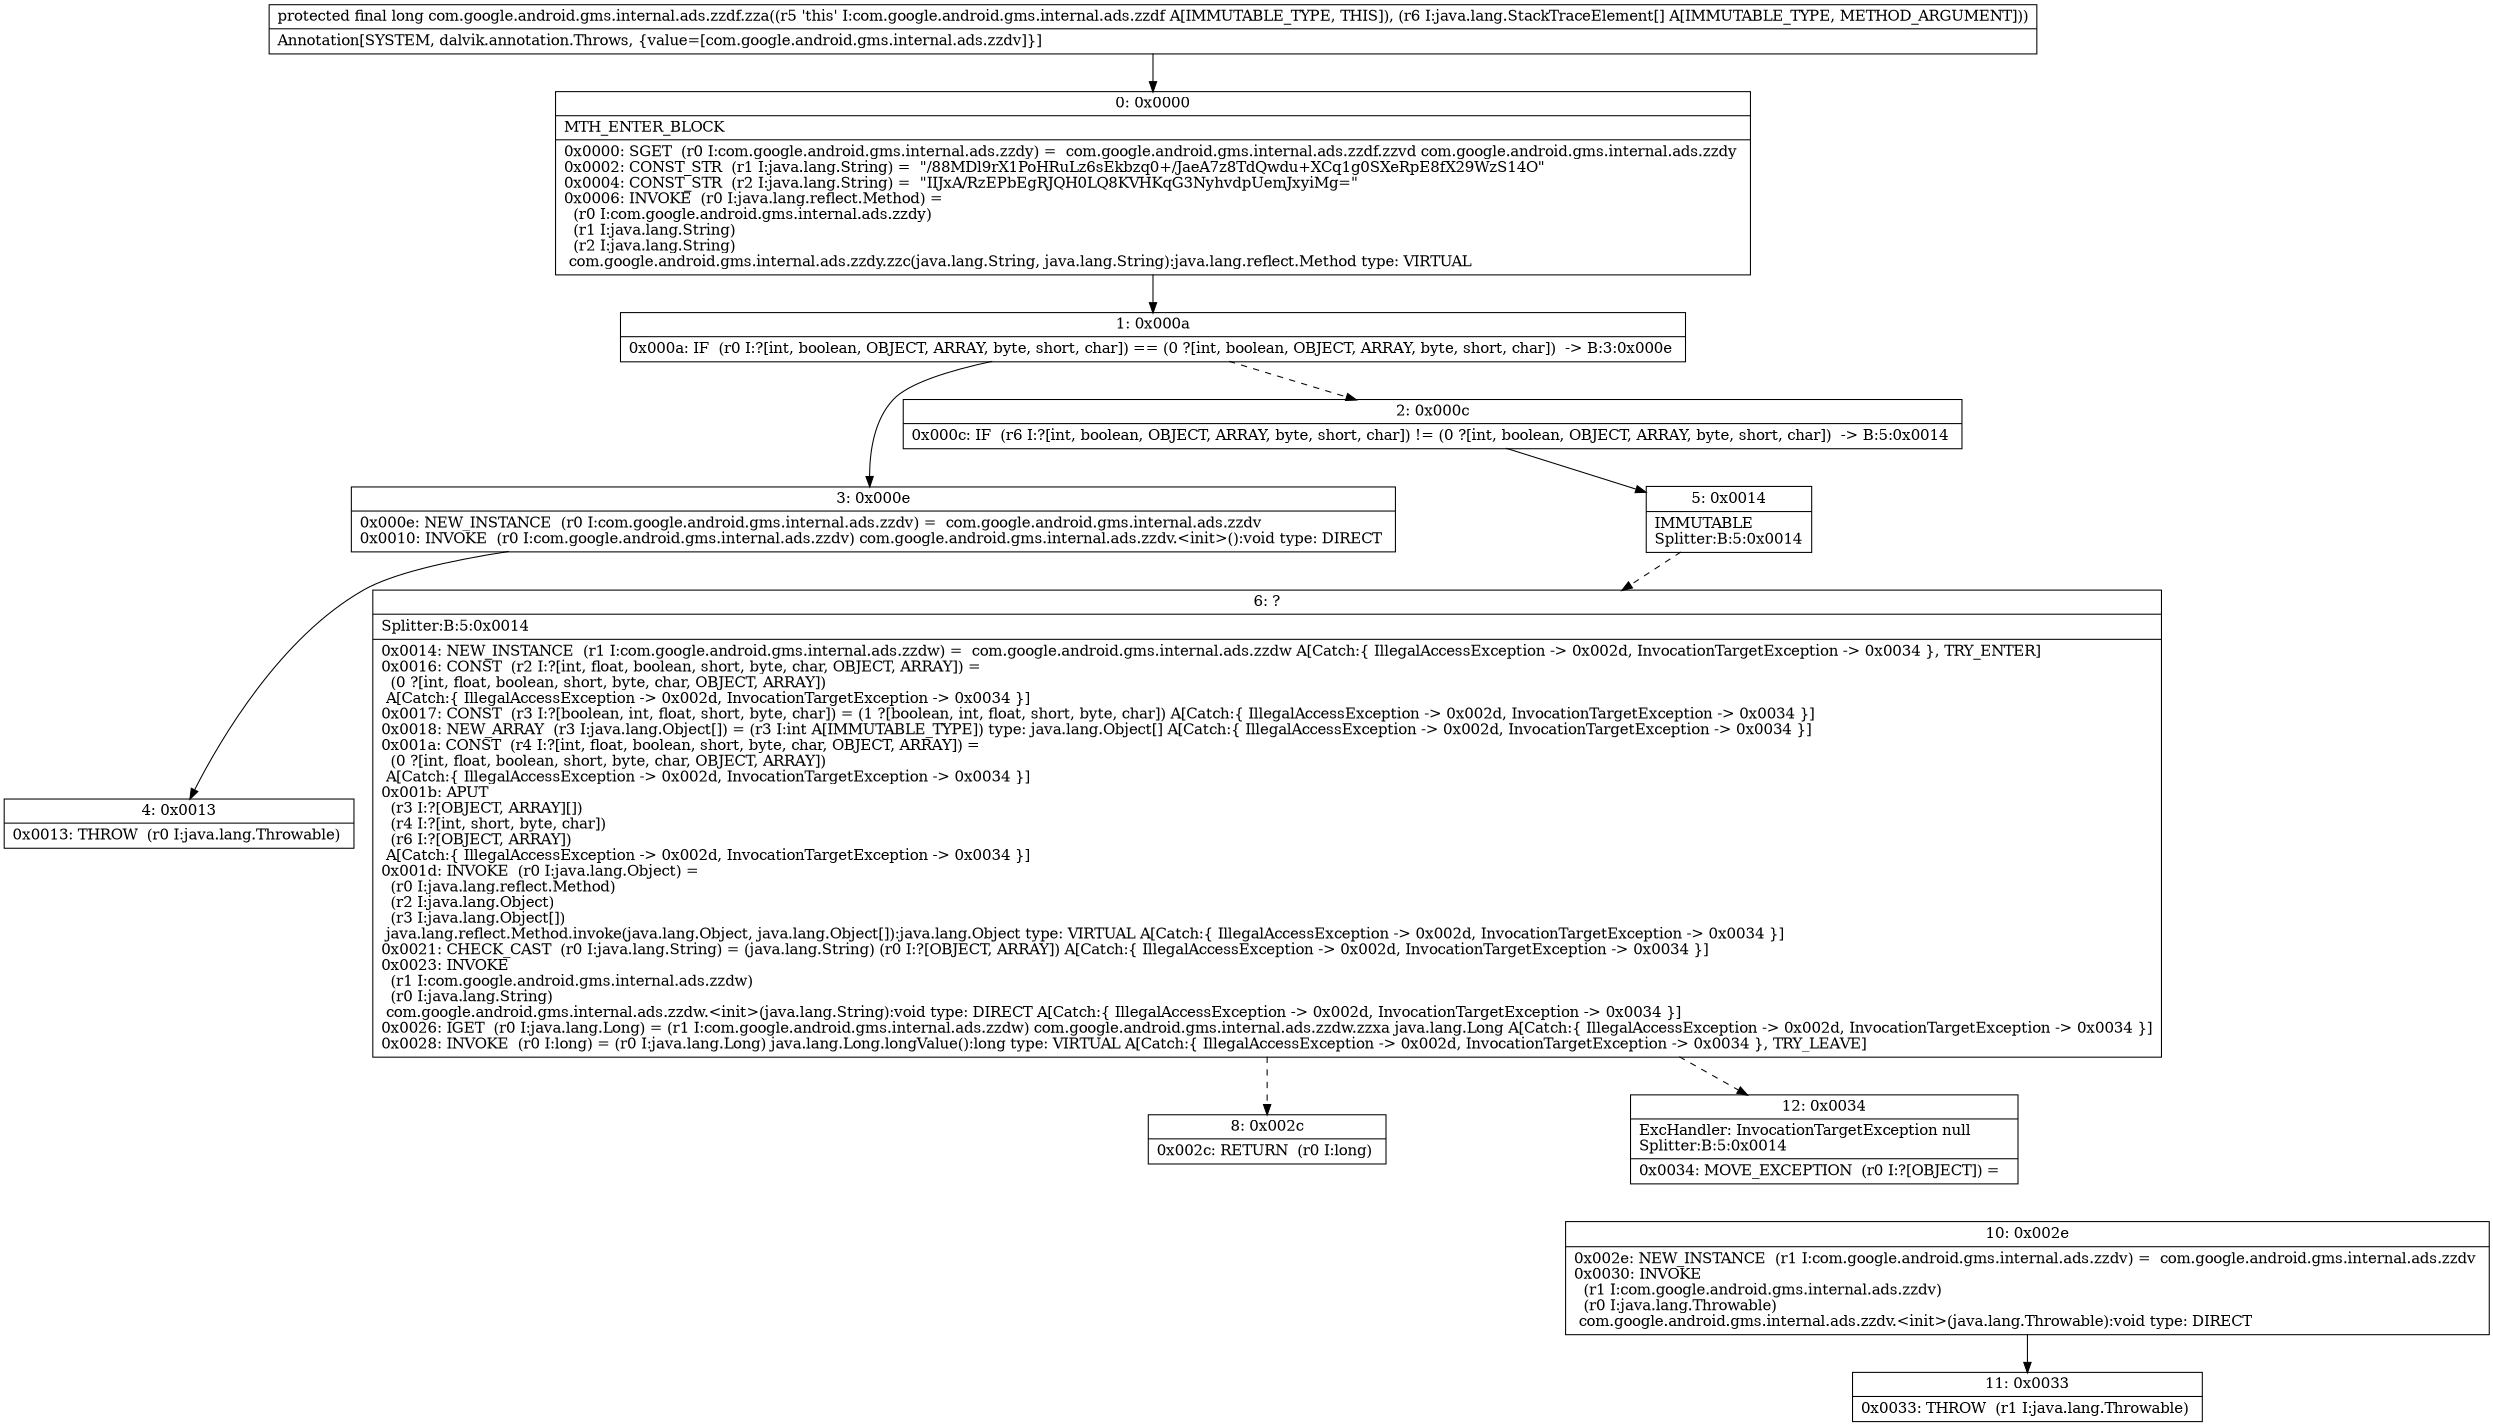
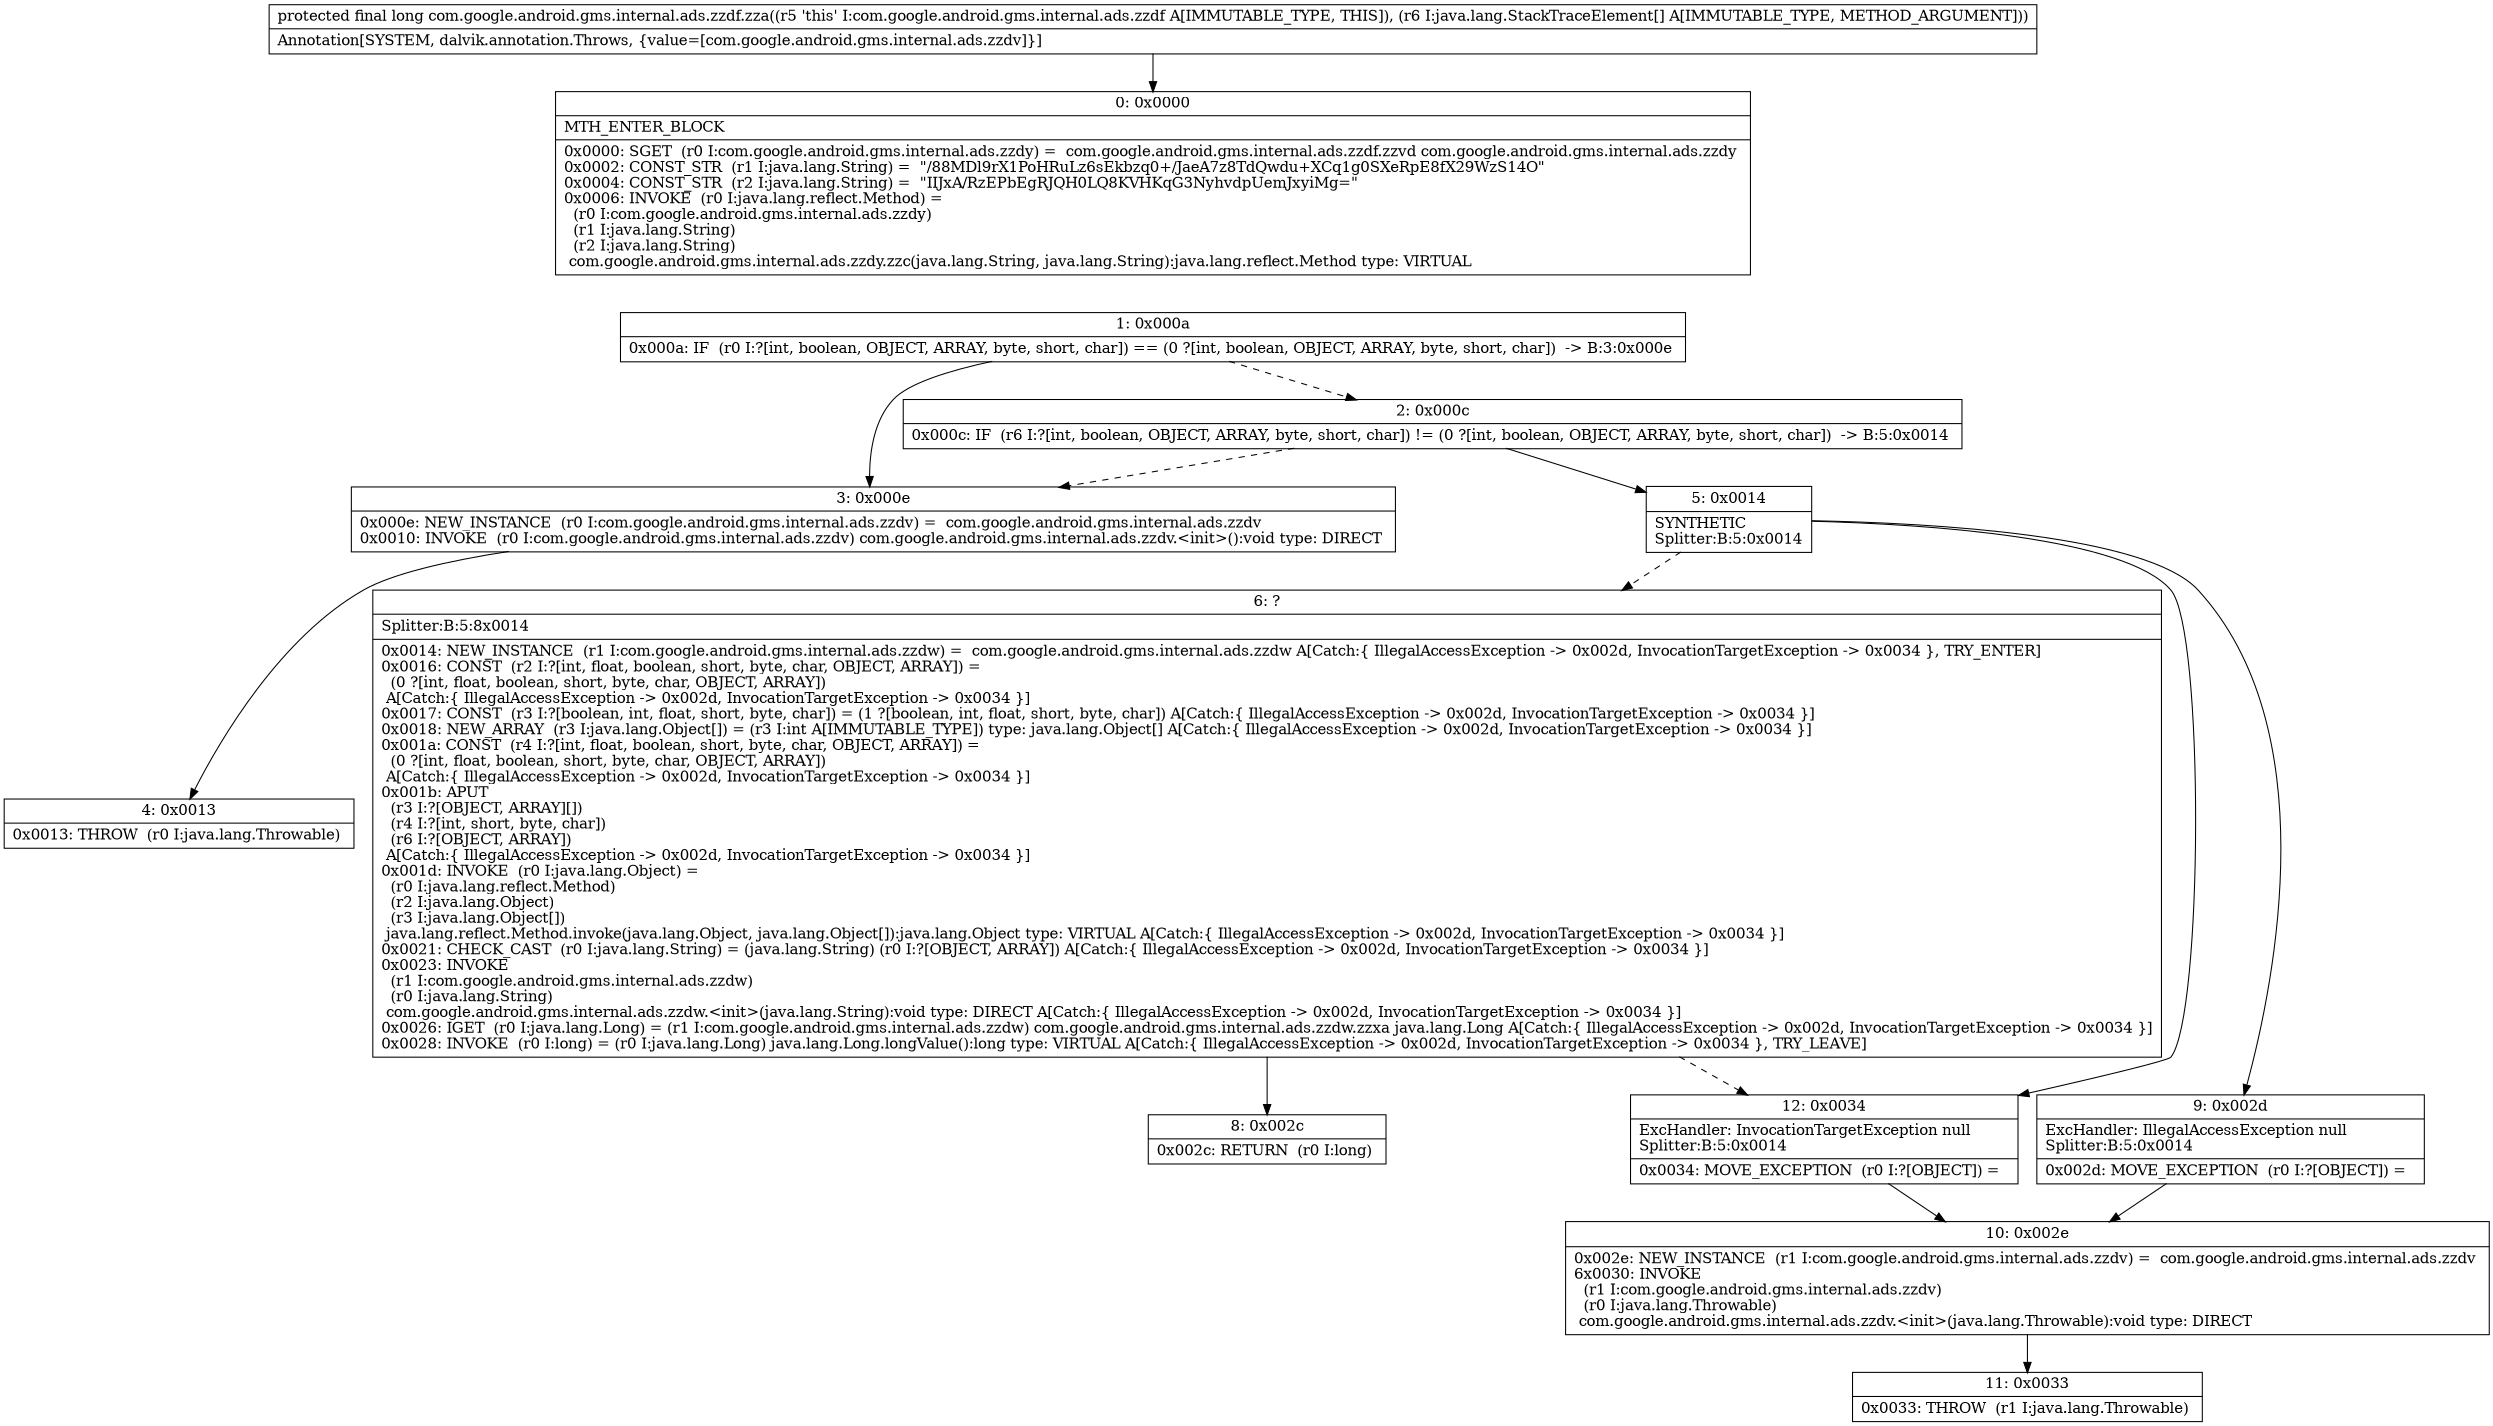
edge "0: 0x0000" -> "1: 0x000a": removed
edge "2: 0x000c" -> "3: 0x000e": added
node "5: 0x0014": text "IMMUTABLE" -> "SYNTHETIC"
node "6: ?": text "Splitter:B:5:0x0014" -> "Splitter:B:5:8x0014"
edge "5: 0x0014" -> "12: 0x0034": added
edge "6: ?" -> "8: 0x002c": style dashed -> solid
node "9: 0x002d": added
edge "12: 0x0034" -> "10: 0x002e": added
node "10: 0x002e": text "0x0030: INVOKE" -> "6x0030: INVOKE"
